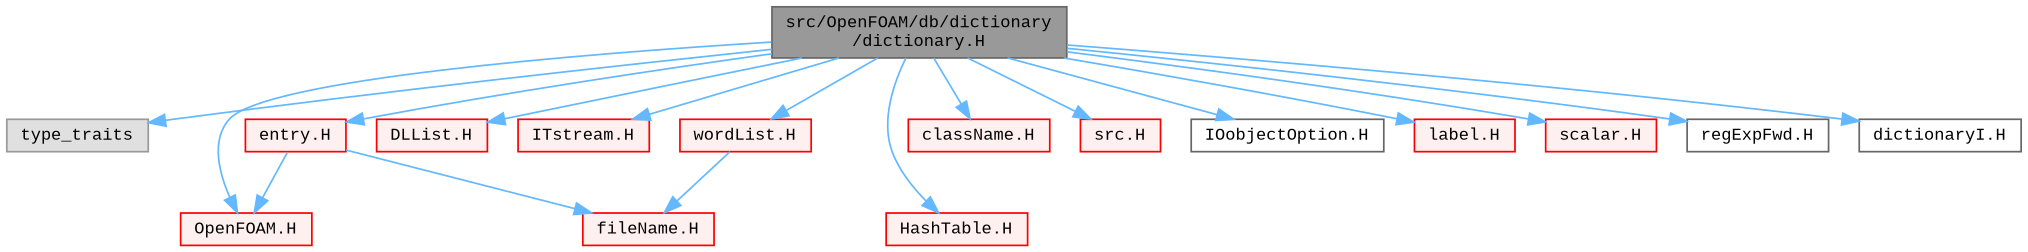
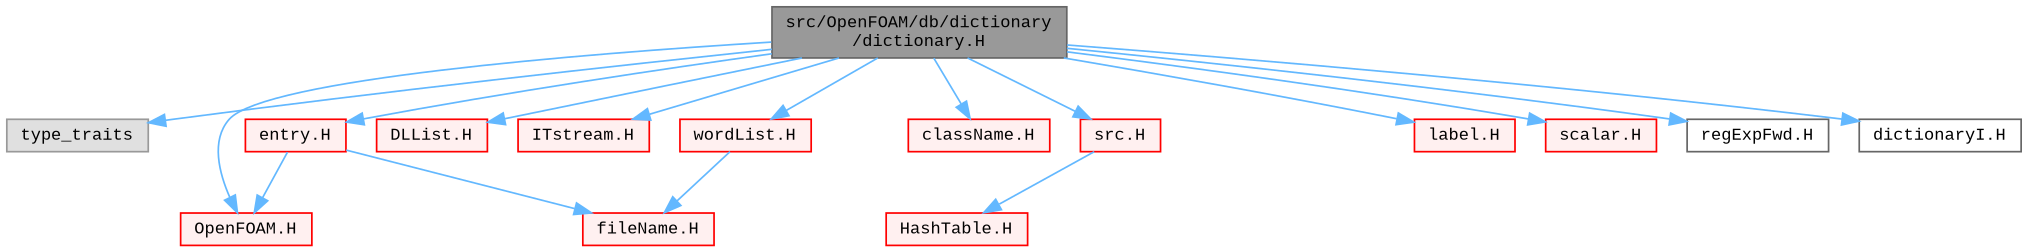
edge "src/OpenFOAM/db/dictionary /dictionary.H" -> "HashTable.H": now "src.H" -> "HashTable.H"
node "IOobjectOption.H": removed
